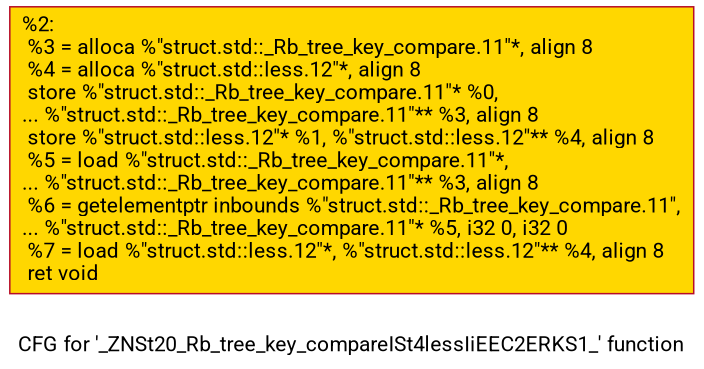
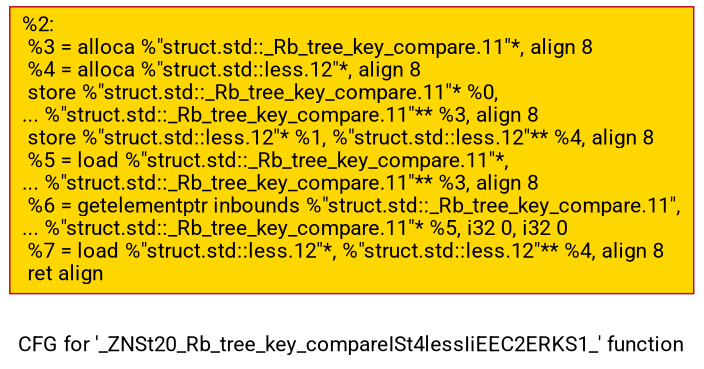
node "%2:": text "ret void" -> "ret align"
